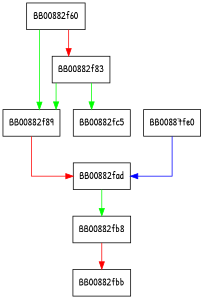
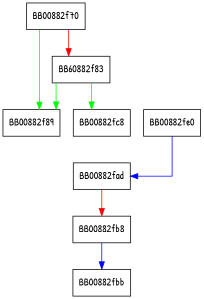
node "BB00882f60": label "BB00882f60" -> "BB00882f70"
node "BB00882f83": label "BB00882f83" -> "BB60882f83"
node "BB00882fc5": label "BB00882fc5" -> "BB00882fc8"
node "BB00887fe0": label "BB00887fe0" -> "BB00882fe0"
edge "BB00882f89" -> "BB00882fad": removed
edge "BB00882fad" -> "BB00882fb8": color green -> red
edge "BB00882fb8" -> "BB00882fbb": color red -> blue
